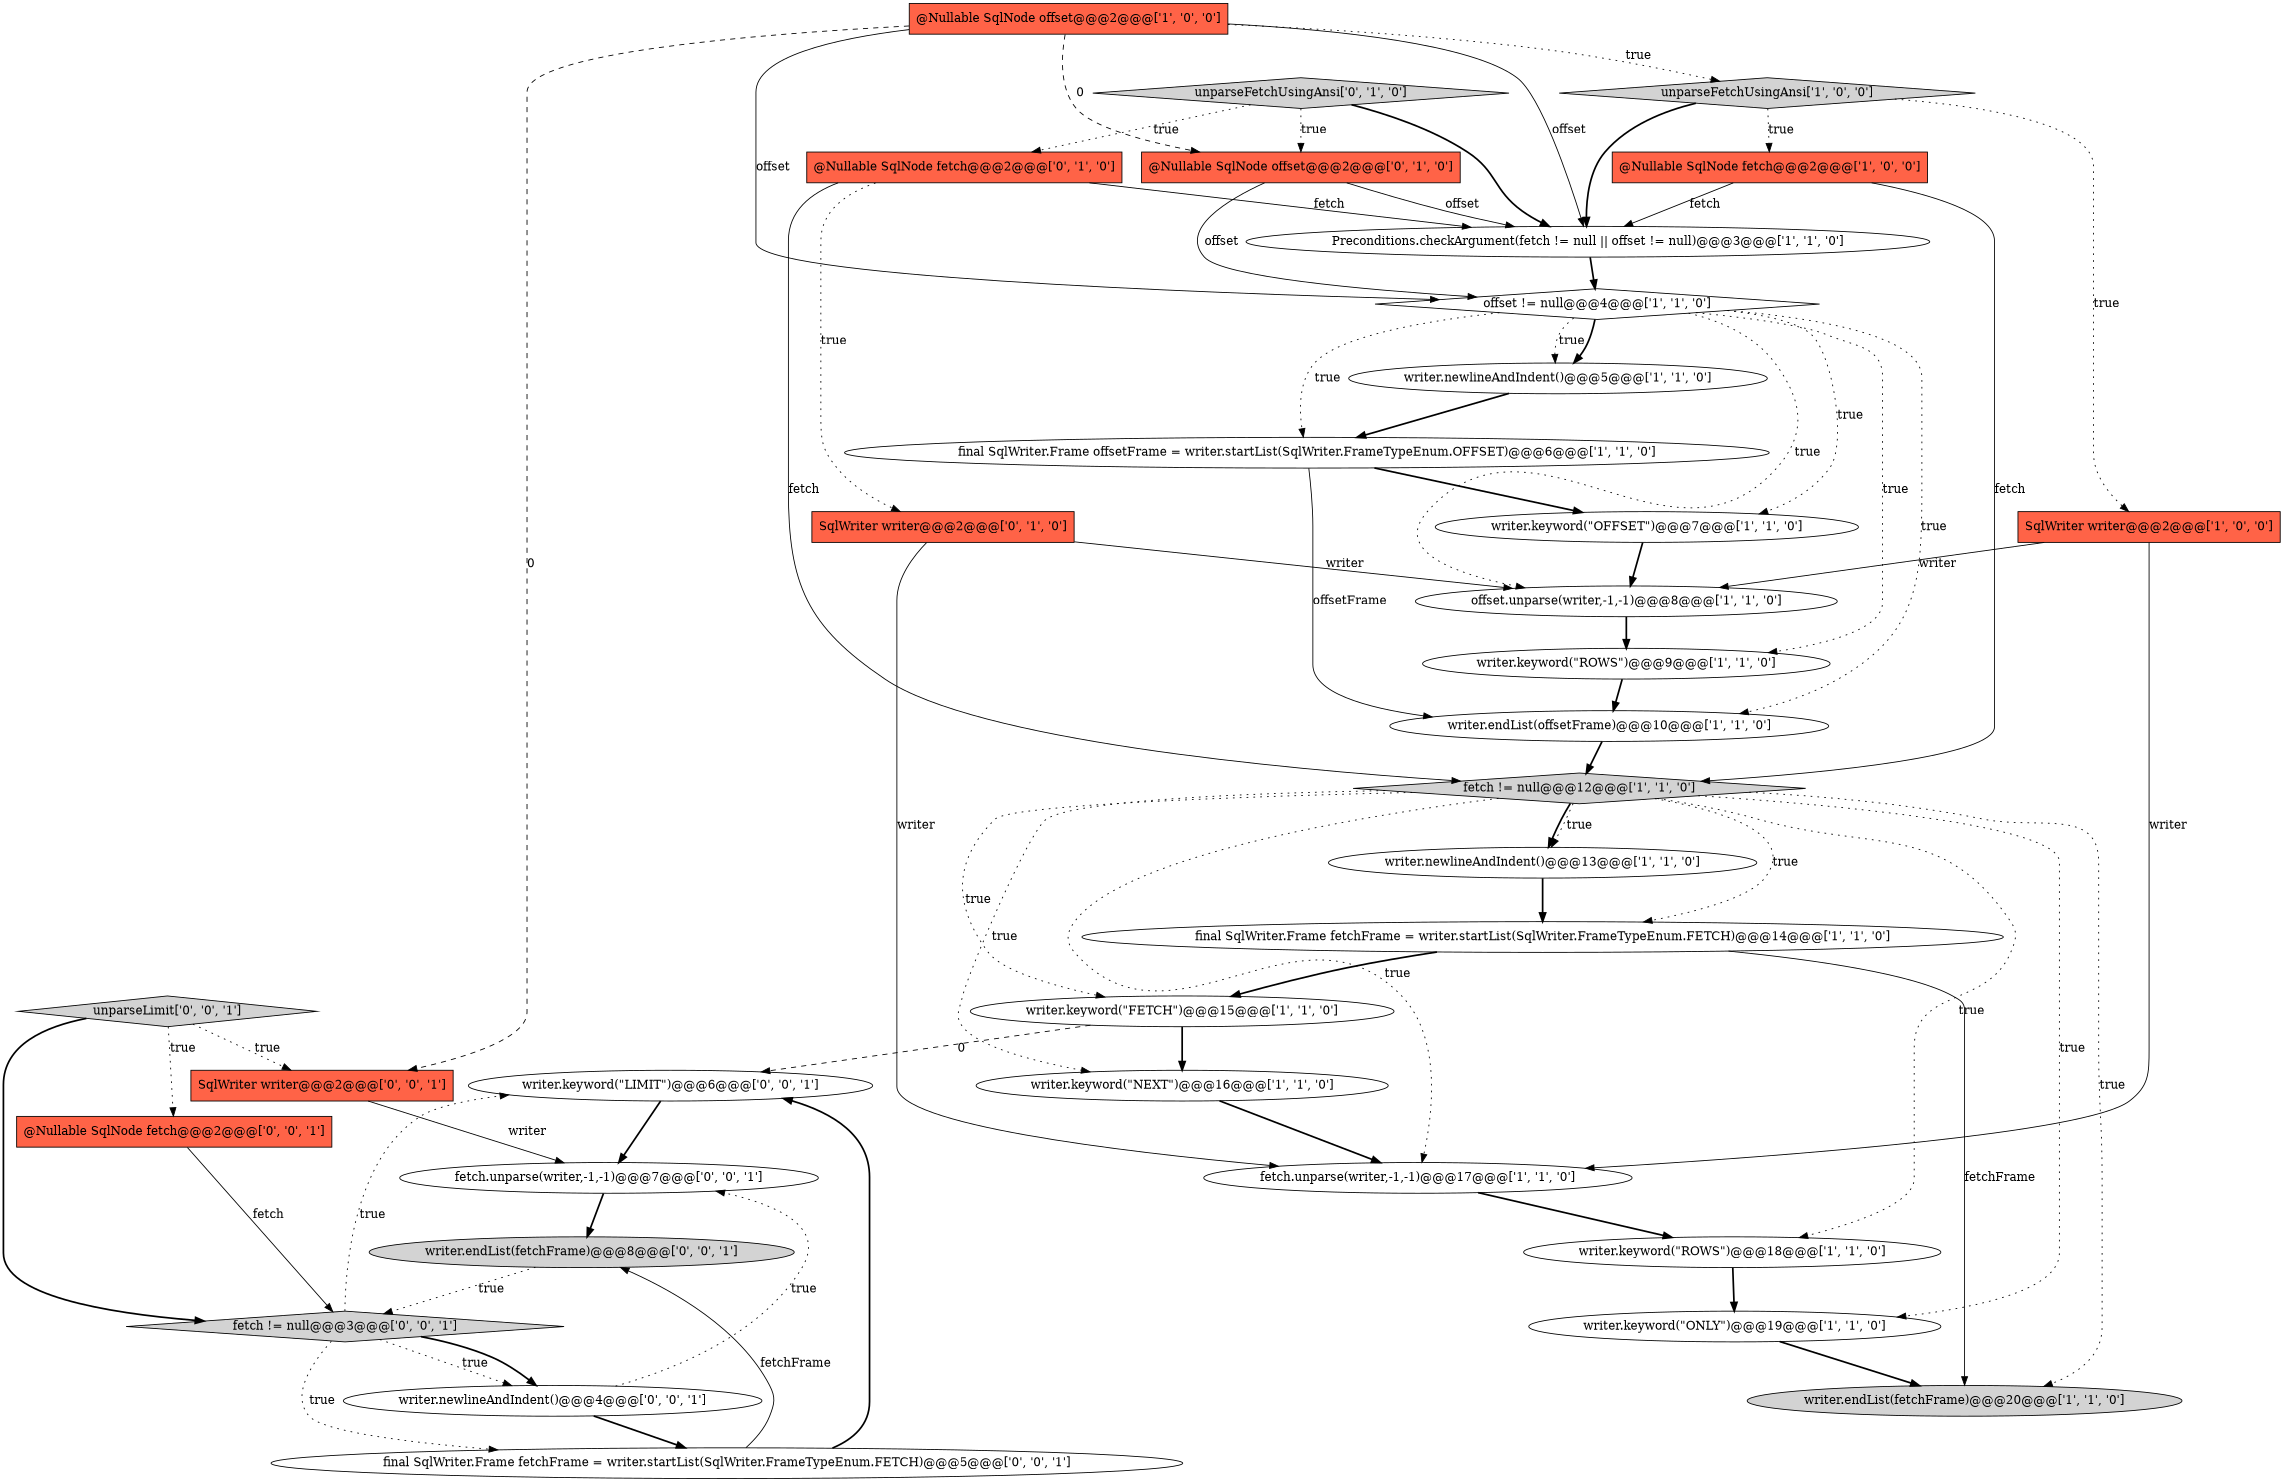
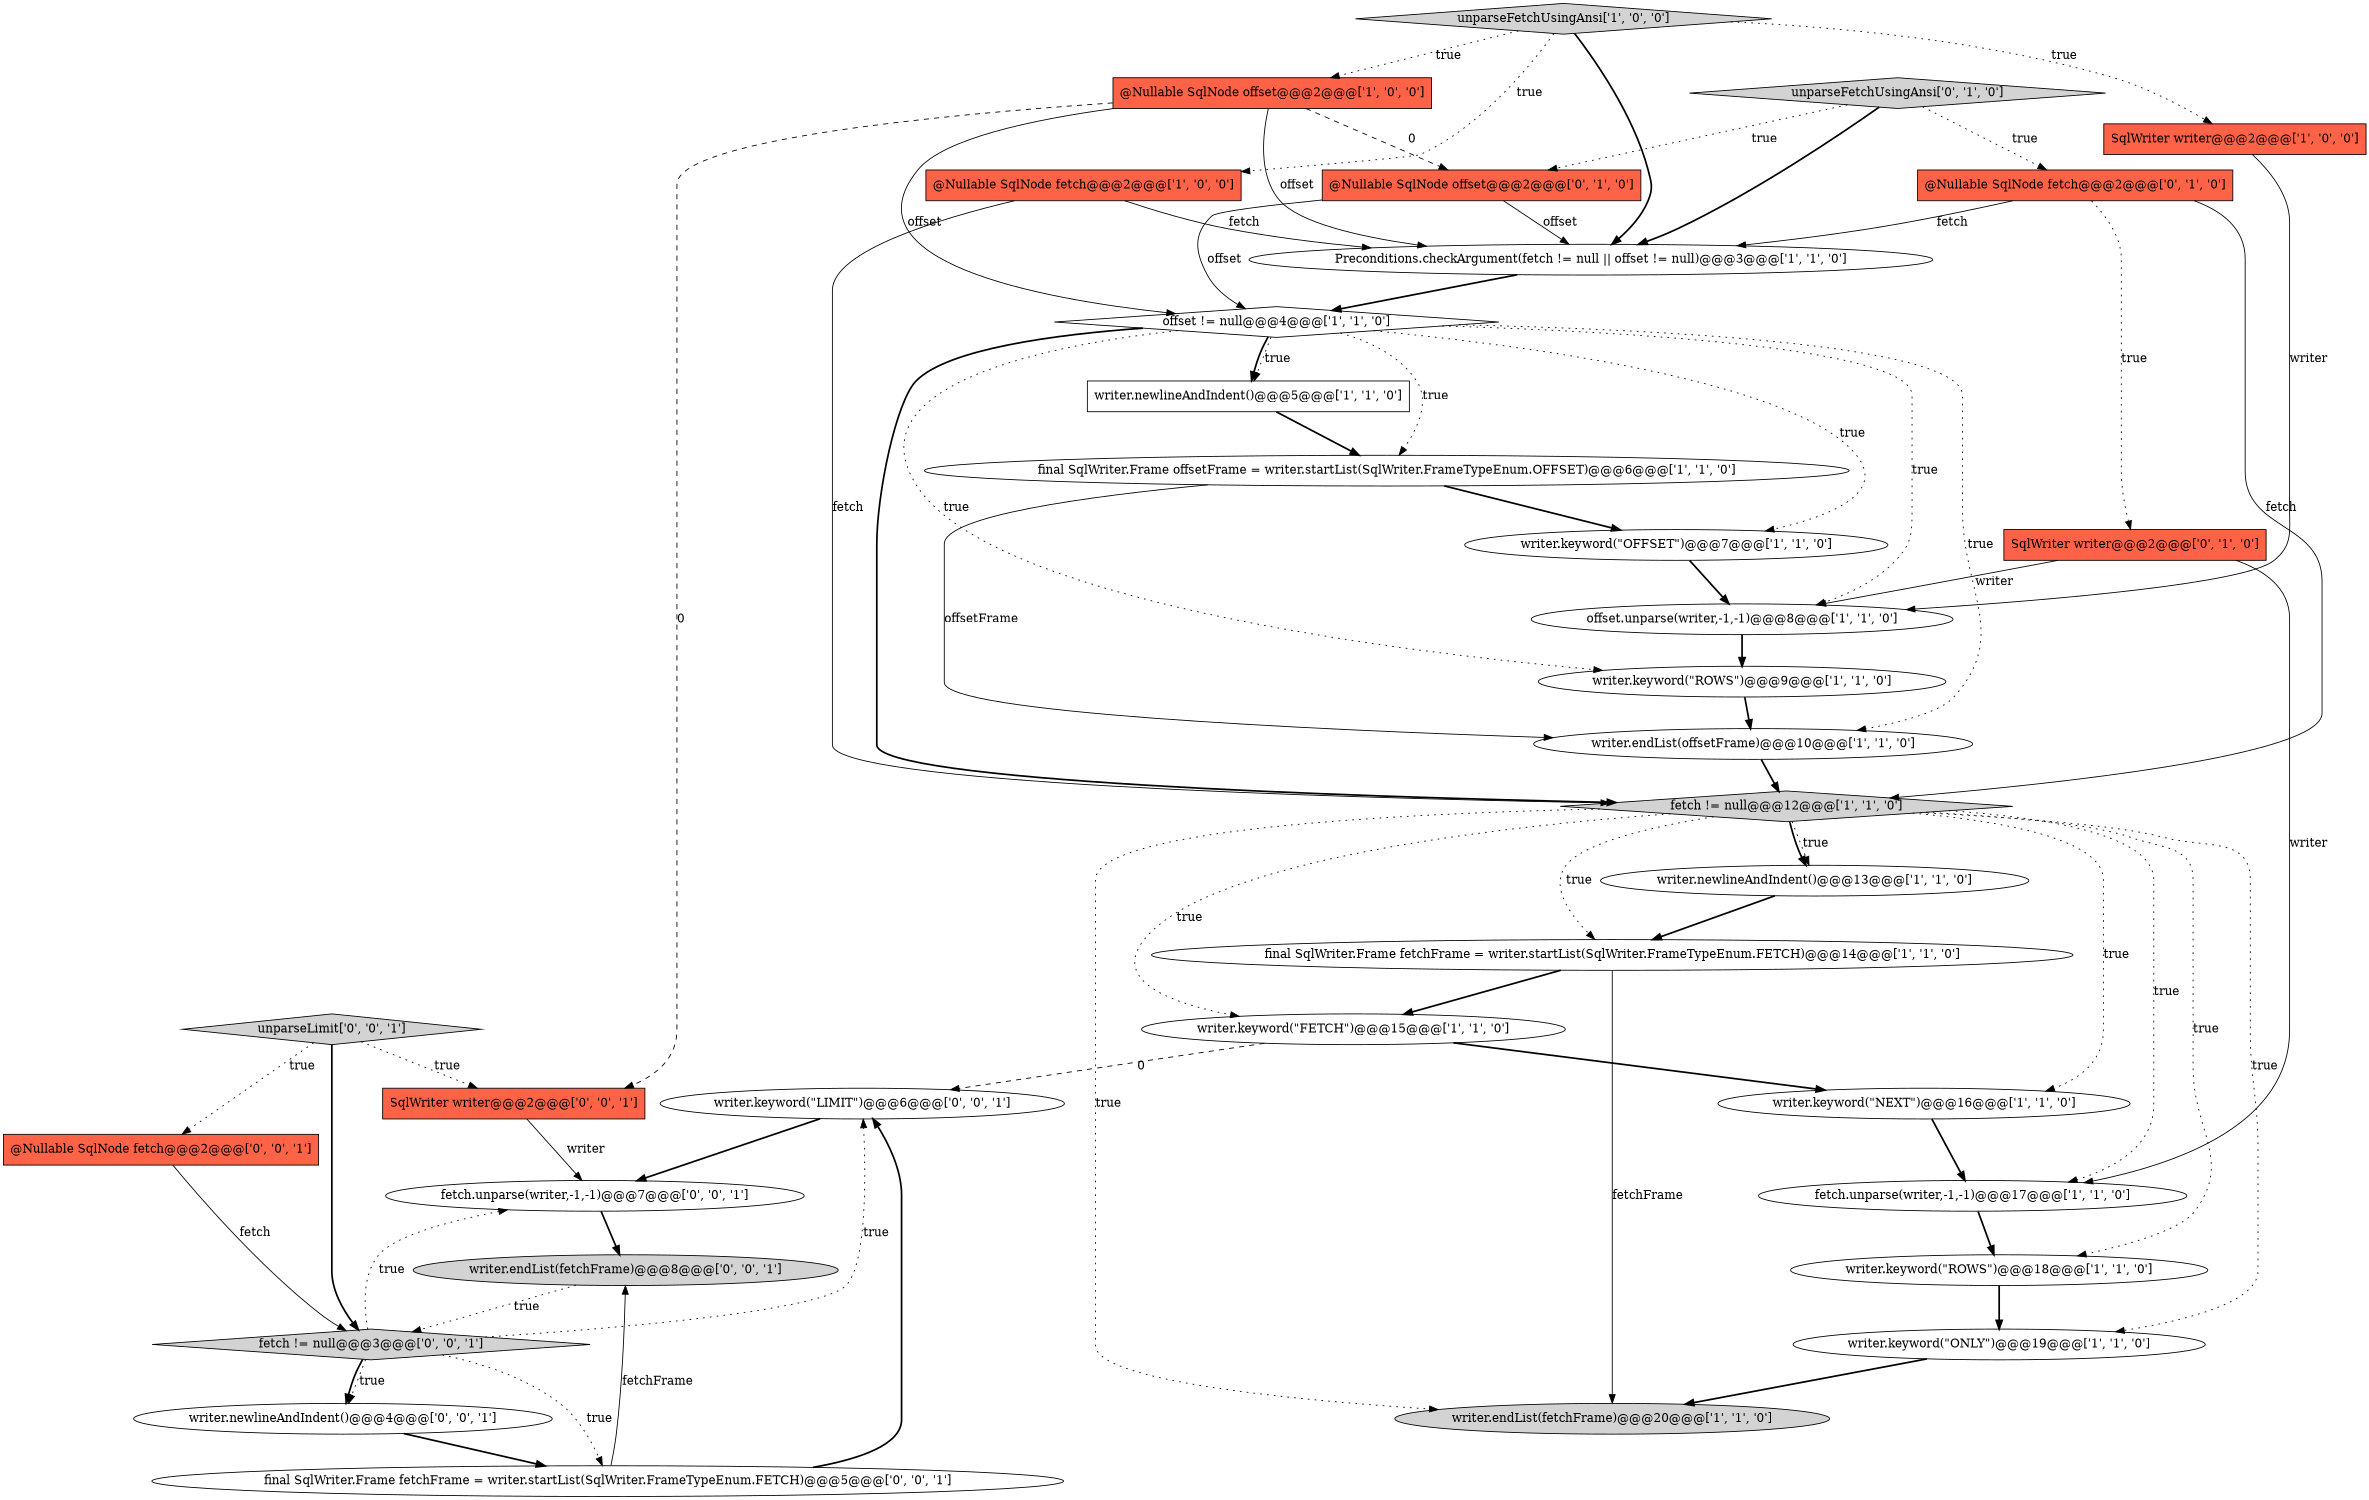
edge "@Nullable SqlNode offset@@@2@@@['1', '0', '0']" -> "unparseFetchUsingAnsi['1', '0', '0']": reversed
node "writer.newlineAndIndent()@@@5@@@['1', '1', '0']": shape ellipse -> box
edge "offset != null@@@4@@@['1', '1', '0']" -> "fetch != null@@@12@@@['1', '1', '0']": added
edge "SqlWriter writer@@@2@@@['1', '0', '0']" -> "fetch.unparse(writer,-1,-1)@@@17@@@['1', '1', '0']": removed, label "writer"
edge "writer.newlineAndIndent()@@@4@@@['0', '0', '1']" -> "fetch.unparse(writer,-1,-1)@@@7@@@['0', '0', '1']": now "fetch != null@@@3@@@['0', '0', '1']" -> "fetch.unparse(writer,-1,-1)@@@7@@@['0', '0', '1']"
